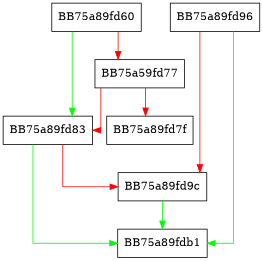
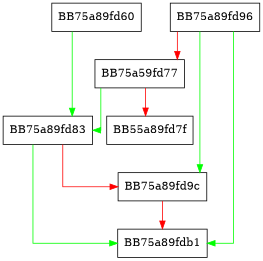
edge "BB75a89fd60" -> "BB75a59fd77": now "BB75a89fd96" -> "BB75a59fd77"
edge "BB75a89fd96" -> "BB75a89fd9c": color red -> green
edge "BB75a59fd77" -> "BB75a89fd83": color red -> green
node "BB75a89fd7f": label "BB75a89fd7f" -> "BB55a89fd7f"
edge "BB75a89fd9c" -> "BB75a89fdb1": color green -> red
